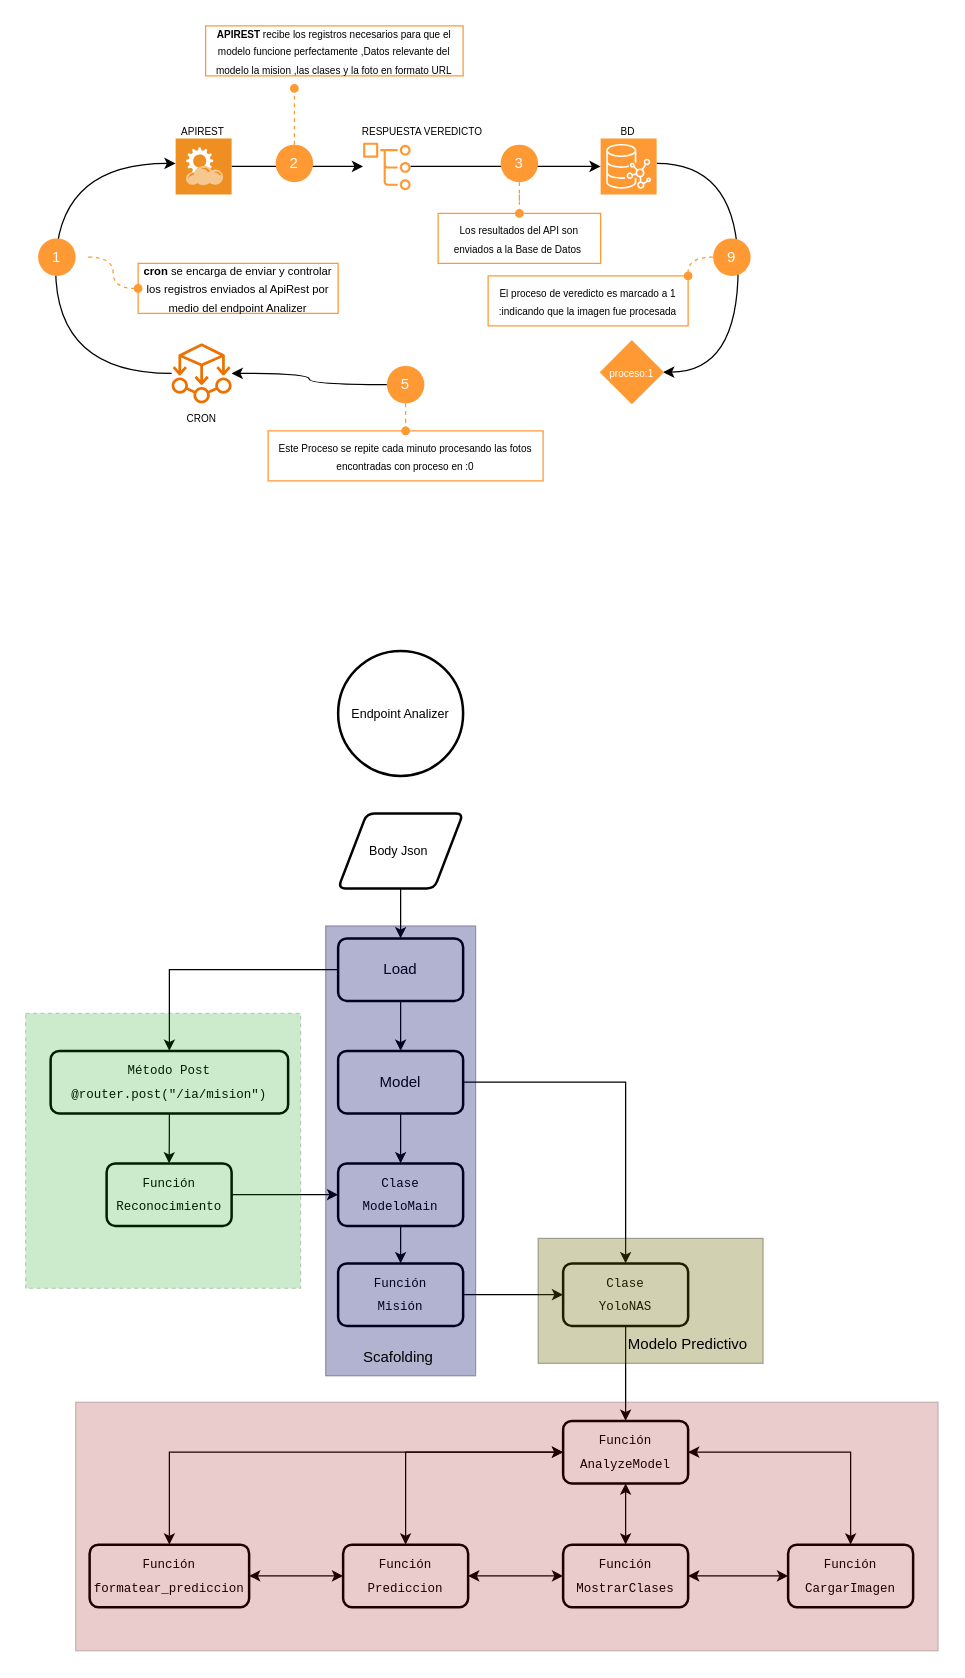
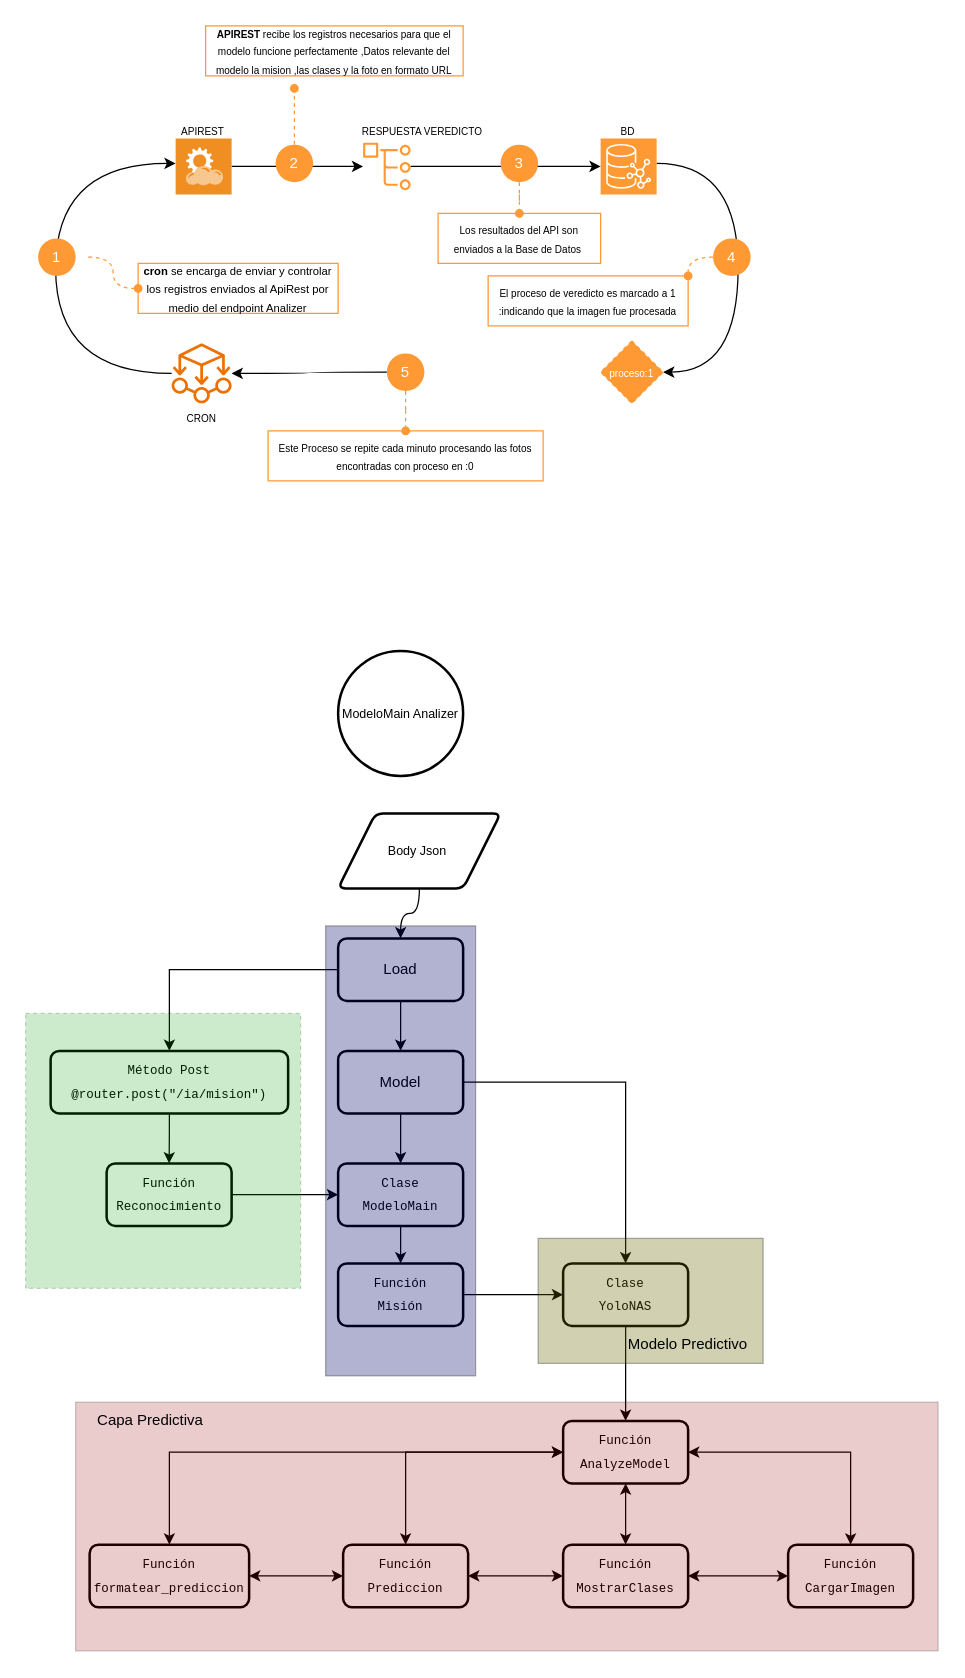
node "9": label "9" -> "4"
node "proceso:1": style solid -> dashed
node "5": moved (406, 384) -> (406, 372)
node "Endpoint Analizer": label "Endpoint Analizer" -> "ModeloMain Analizer"
node "Body Json": size 125x75 -> 163x75
node "Scafolding": removed
node "Capa Predictiva": added
